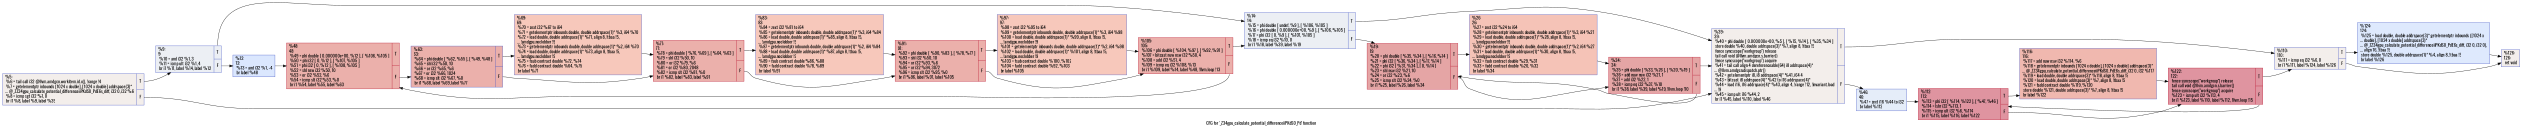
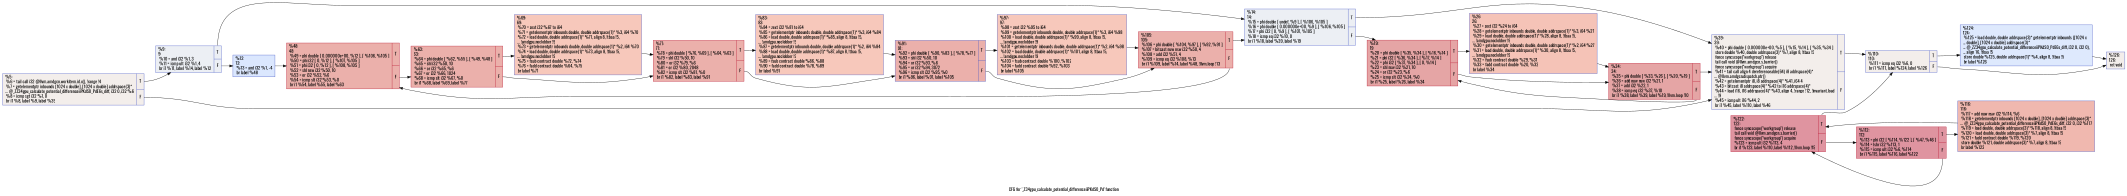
node "%91:": color #b70d28ff -> #3d50c3ff
node "%63:": color #3d50c3ff -> #b70d28ff
node "%46:": removed
